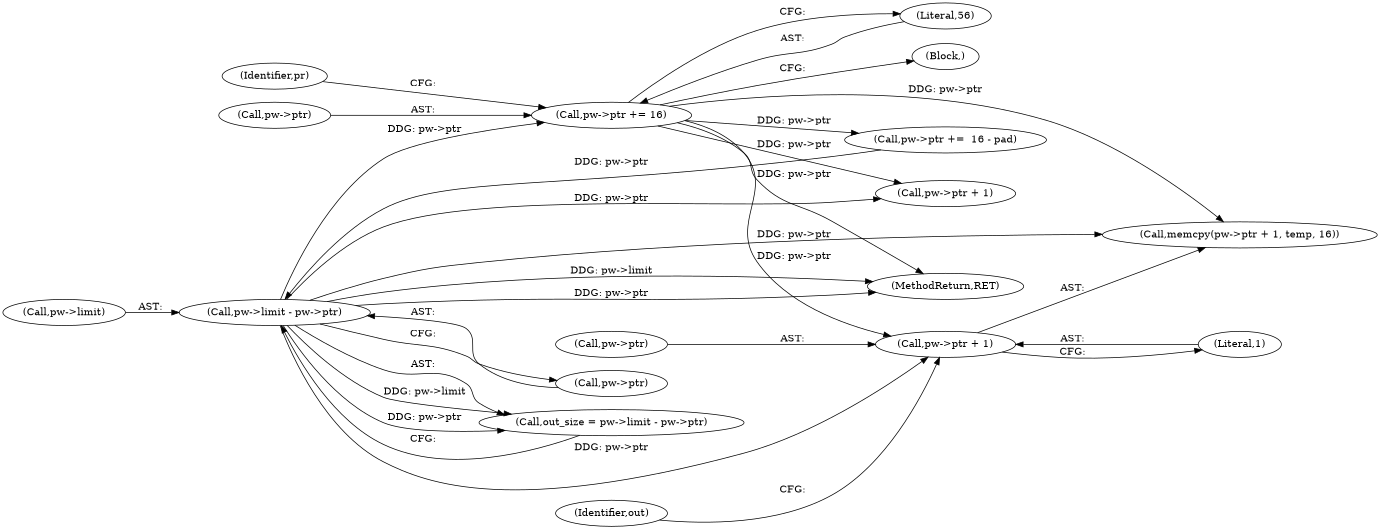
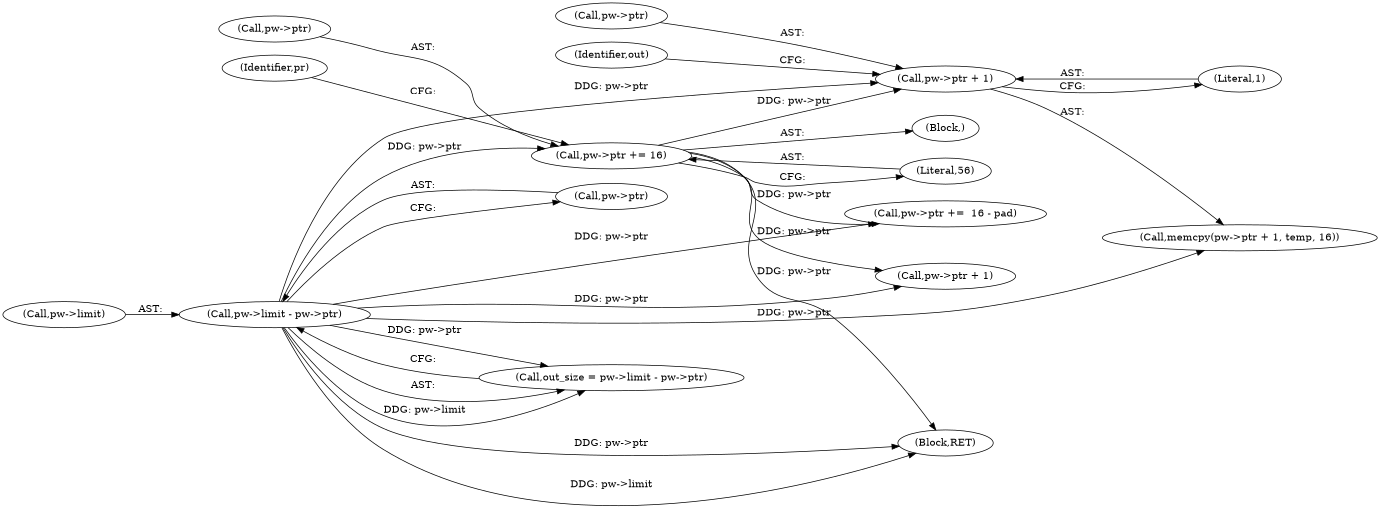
edge "(Call,pw->ptr += 16)" -> "(Block,)": label "CFG: " -> "AST: "
edge "(Call,pw->ptr += 16)" -> "(Call,memcpy(pw->ptr + 1, temp, 16))": removed, label "DDG: pw->ptr"
edge "(Call,pw->ptr +=  16 - pad)" -> "(Call,pw->limit - pw->ptr)": reversed
node "(MethodReturn,RET)": label "(MethodReturn,RET)" -> "(Block,RET)"
